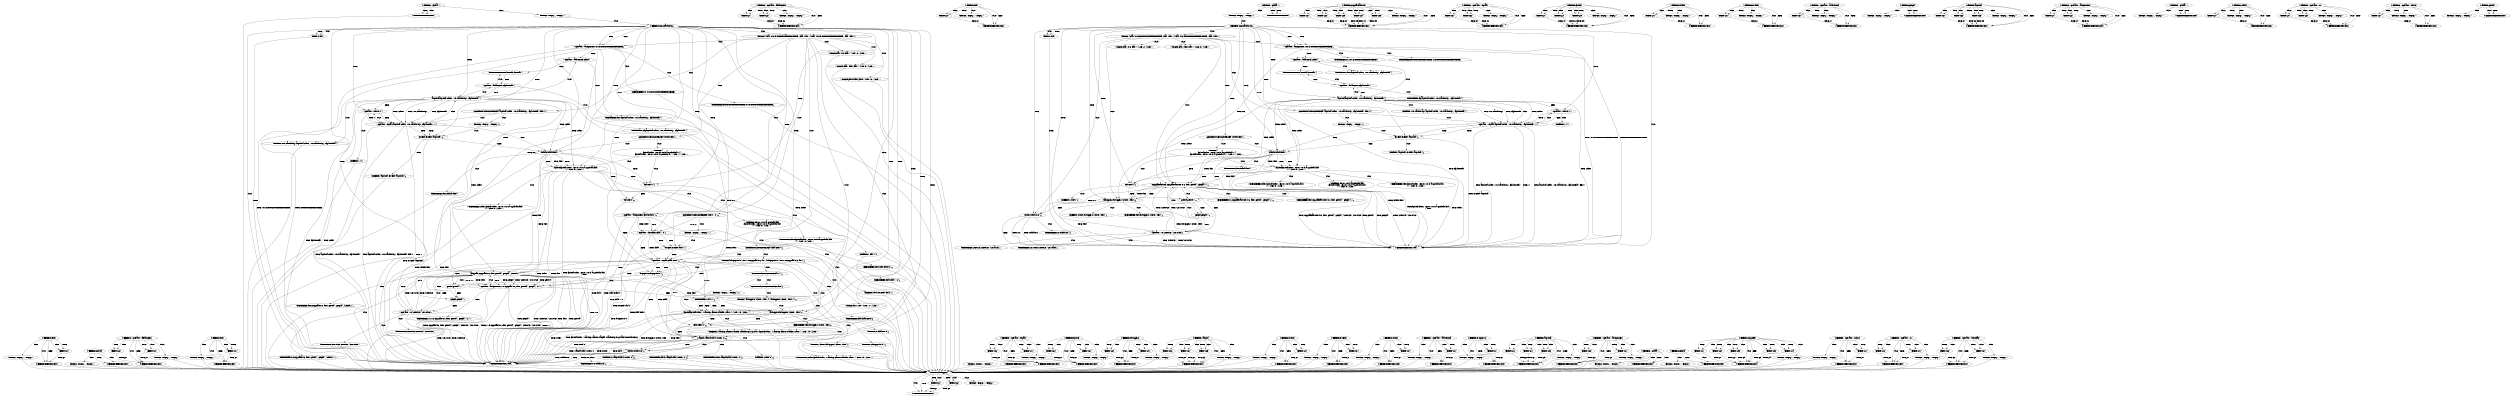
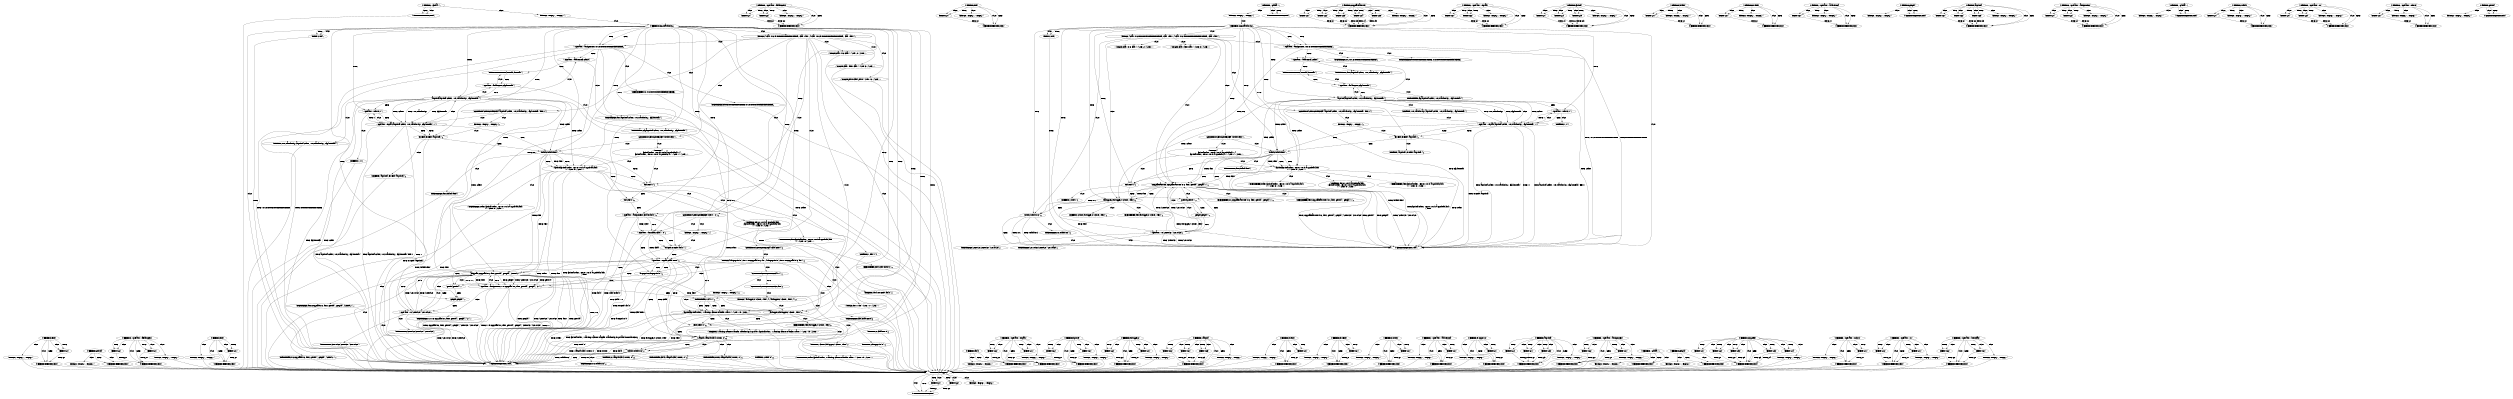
edge "(CONTROL_STRUCTURE,IF,if (child < 0))" -> "(<operator>.lessThan,child < 0)": label "DDG: p1" -> "AST: "
edge "(fork,fork())" -> "(<operator>.equals,child == 0)": now "(fork,fork())" -> "(<operator>.assignment,child = fork())"
edge "(<operator>.assignment,child = fork())" -> "(IDENTIFIER,child,child = fork())": label "AST: " -> "RUN: "
edge "(CONTROL_STRUCTURE,IF,if (child == 0))" -> "(<operator>.equals,child == 0)": removed, label "AST:"
edge "(<operator>.equals,child == 0)" -> "(LITERAL,0,child == 0)": removed, label "AST:"
edge "(<operator>.equals,child == 0)" -> "(IDENTIFIER,rv,if (rv))": label "NULL: " -> "CDG: "
edge "(CONTROL_STRUCTURE,IF,if (rv))" -> "(CONTROL_STRUCTURE,ELSE,else)": label "AST: " -> "CDG: "
node "(IDENTIFIER,child,child < 0)": removed
edge "(<operator>.equals,child == 0)" -> "(_exit,_exit(0))": label "RUN: " -> "CDG: "
edge "(_exit,_exit(0))" -> "(LITERAL,0,_exit(0))": removed, label "AST:"
edge "(waitpid,waitpid(child, NULL, 0))" -> "(IDENTIFIER,NULL,waitpid(child, NULL, 0))": added, label "AST:"
node "(METHOD,fork)": added
